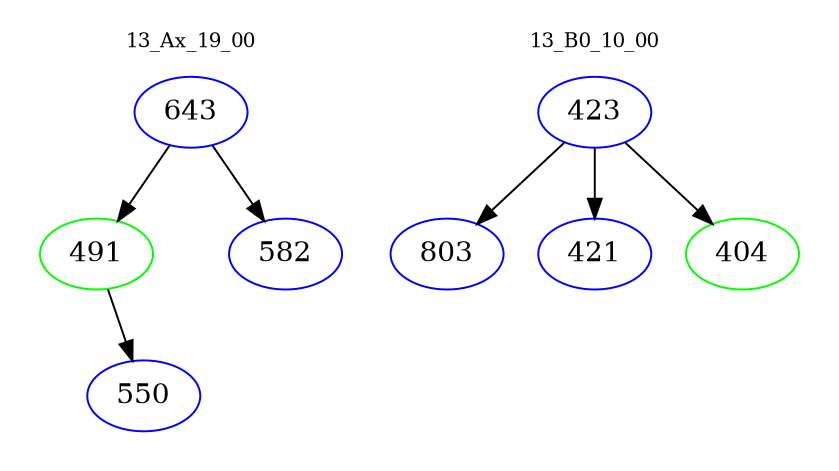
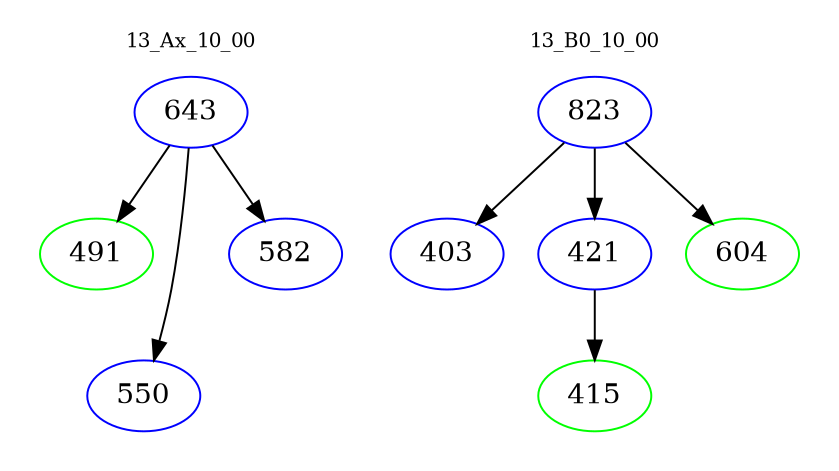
cluster "13_Ax_19_00": label "13_Ax_19_00" -> "13_Ax_10_00"
node "423": label "423" -> "823"
node "803": label "803" -> "403"
node "404": label "404" -> "604"
edge "491" -> "550": now "643" -> "550"
node "415": added
